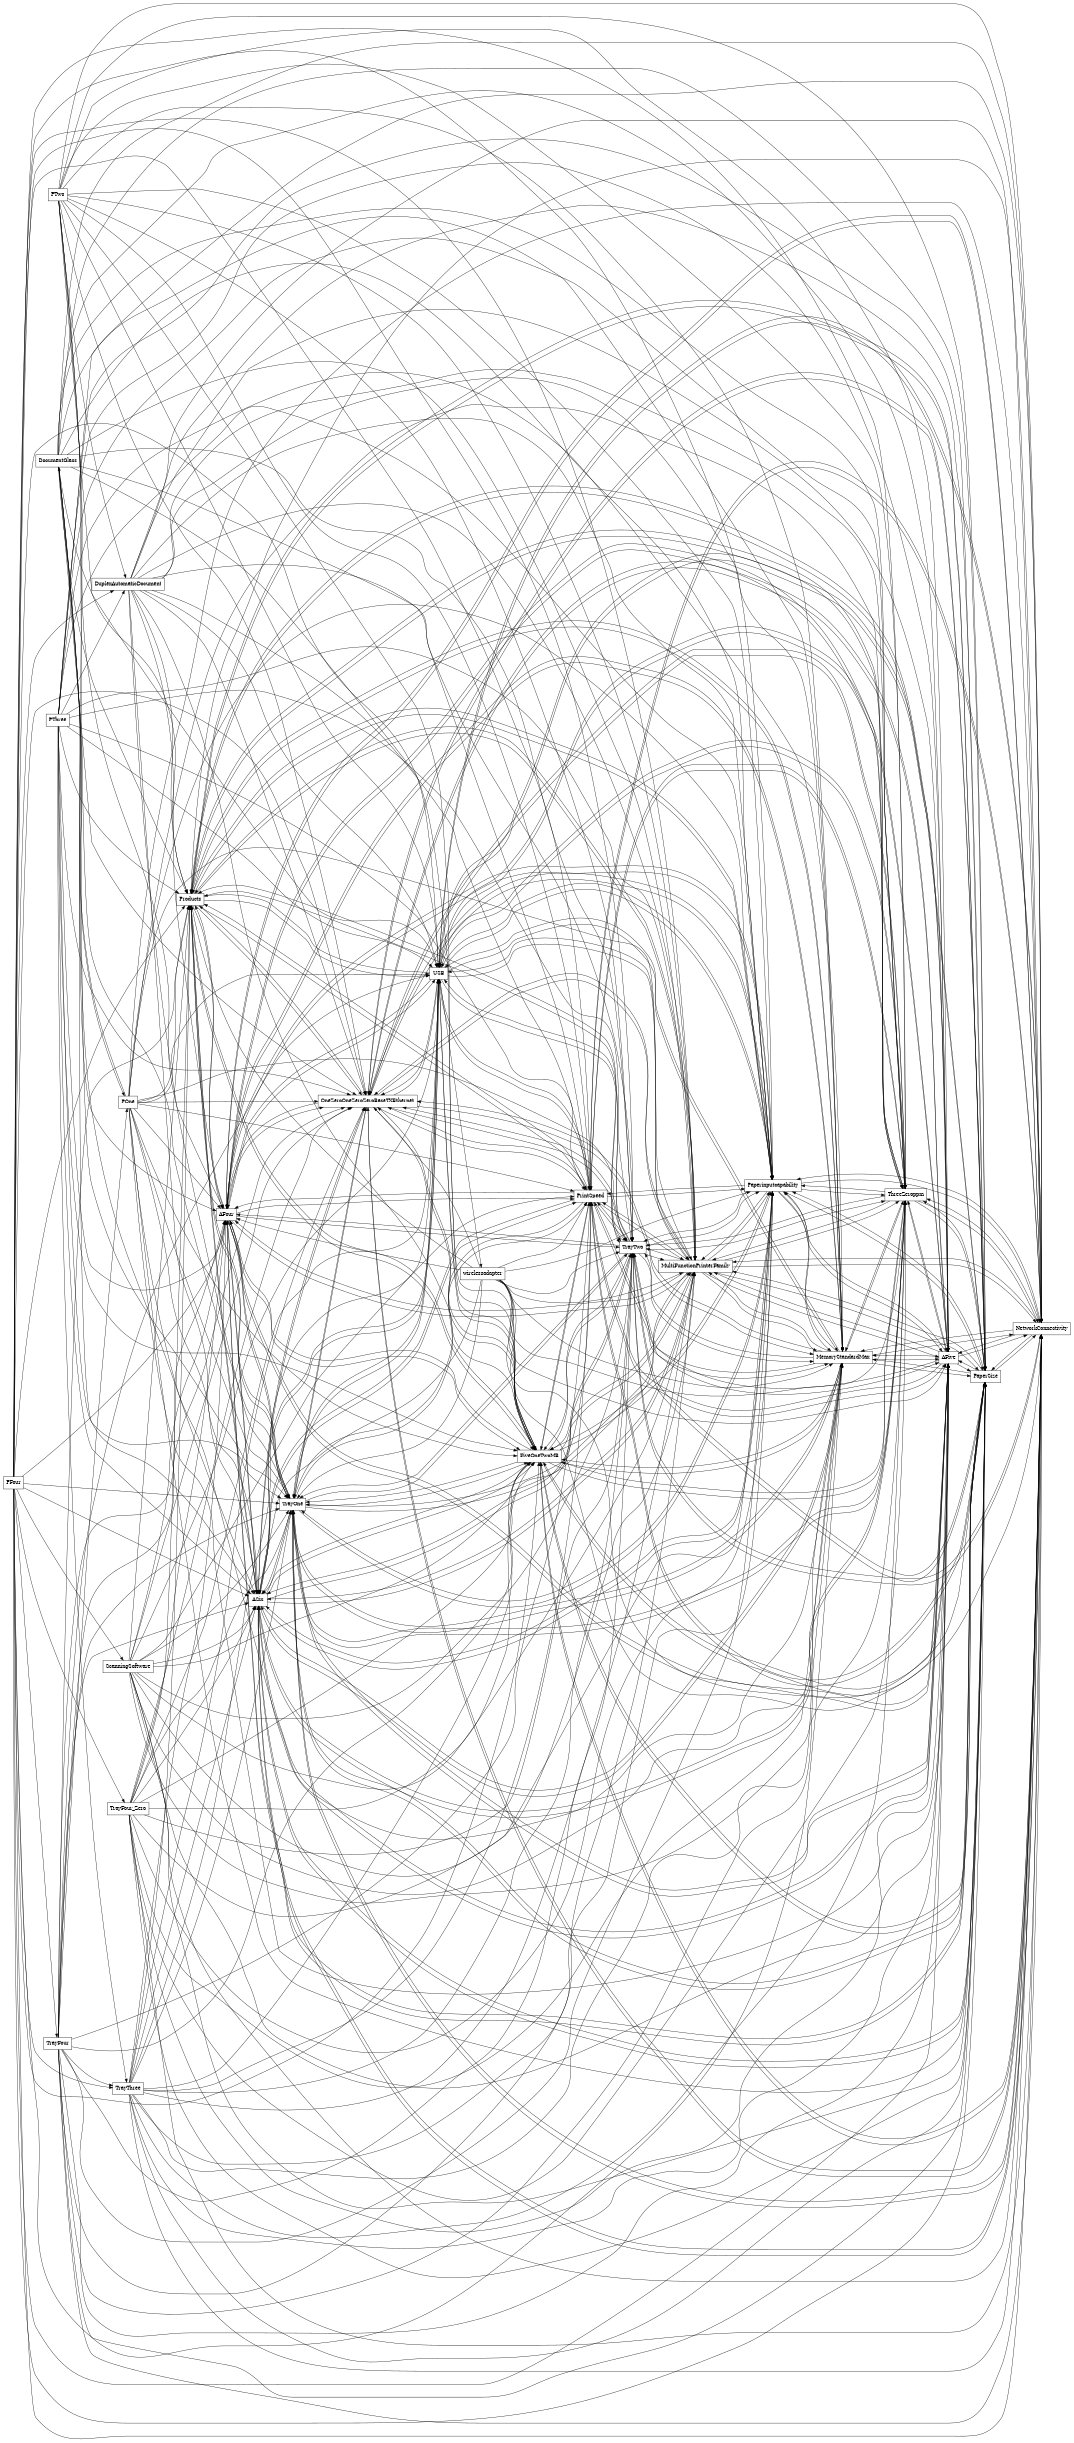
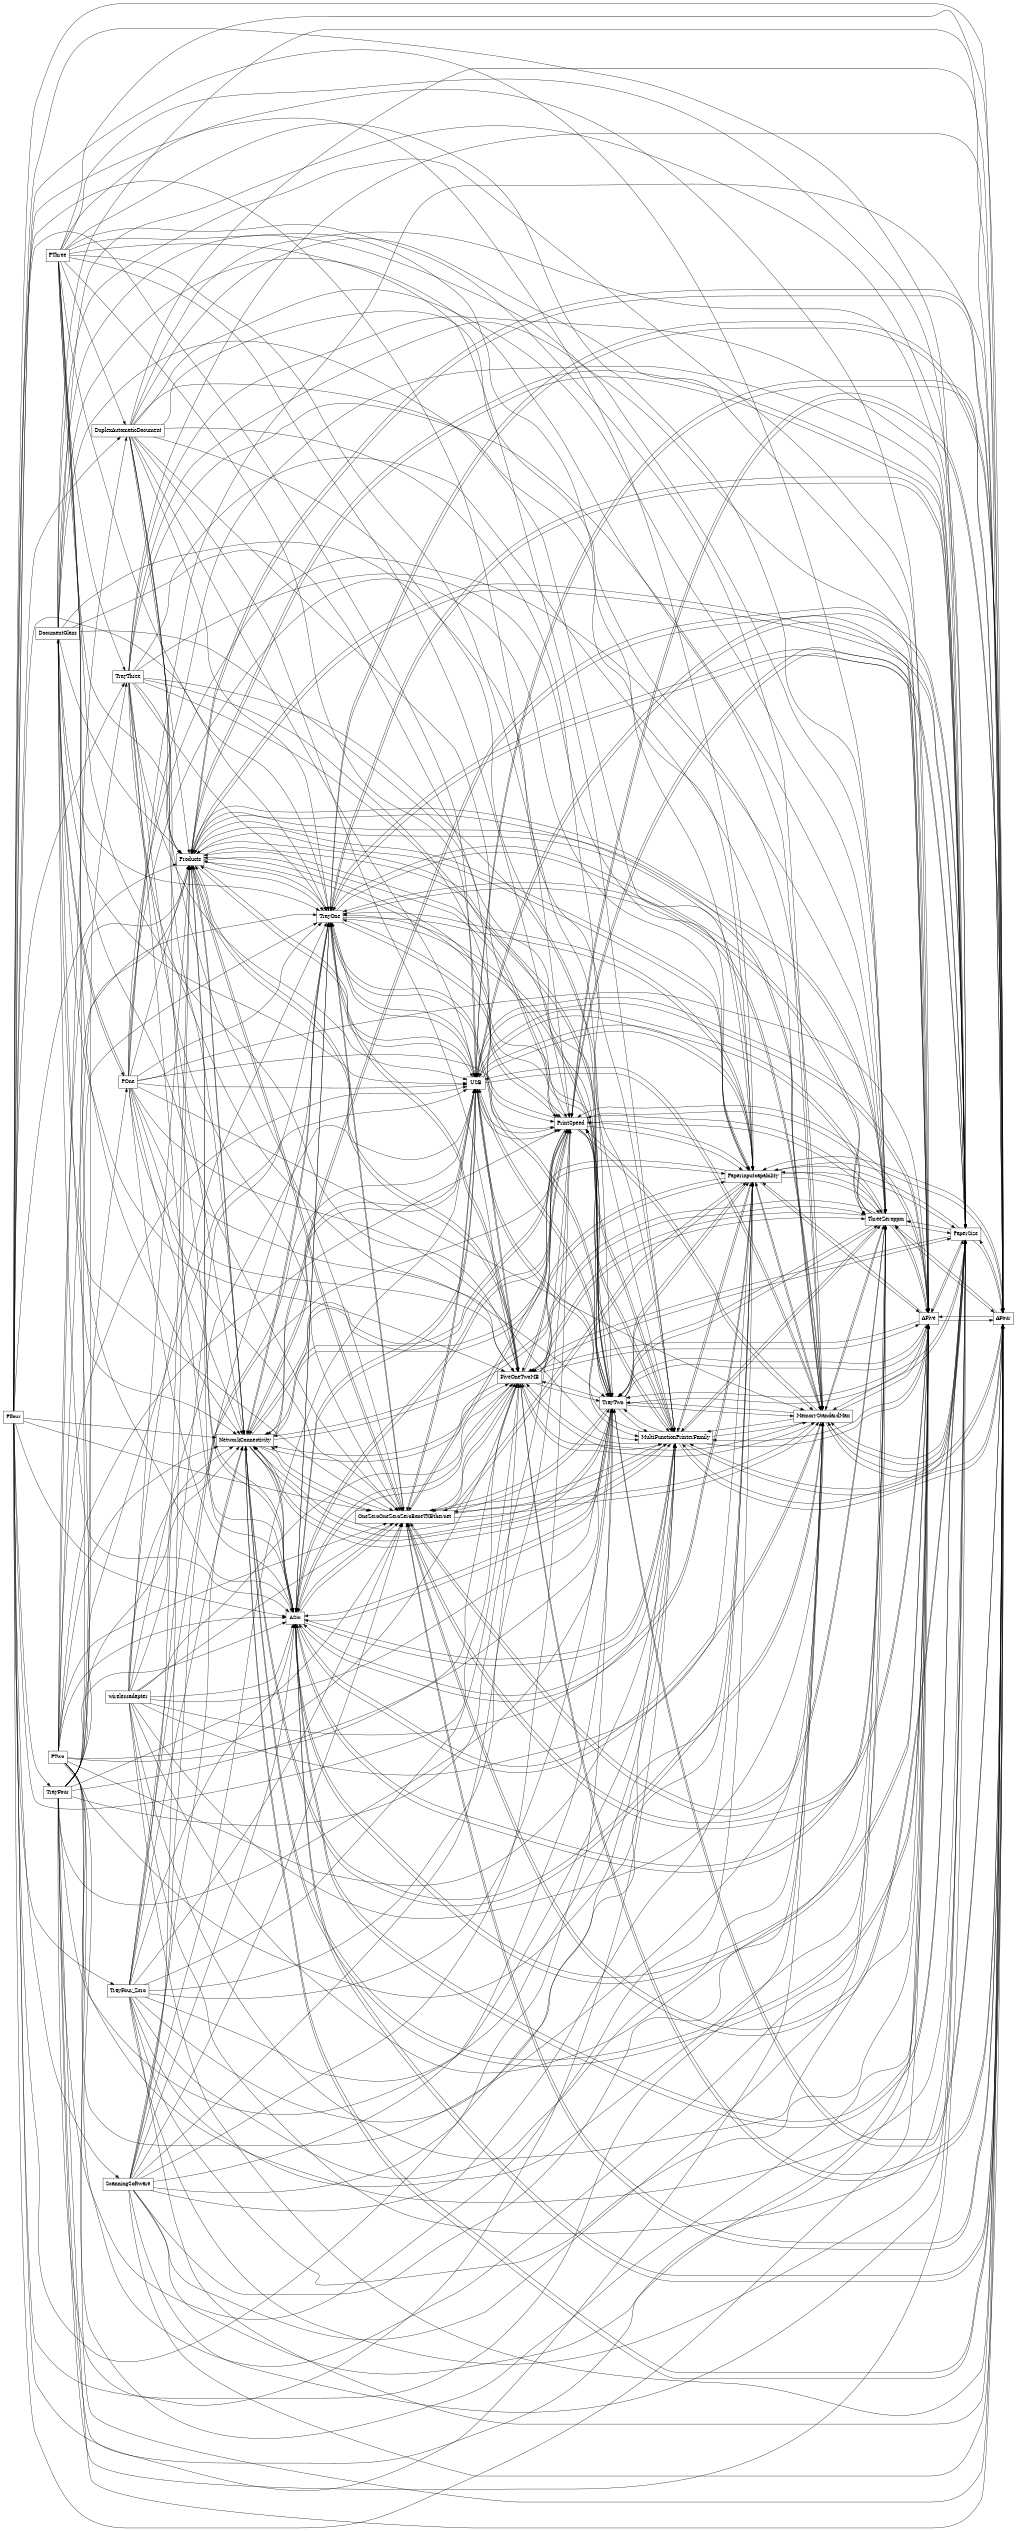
edge "USB" -> "wirelessadapter": reversed
edge "Products" -> "NetworkConnectivity": added
